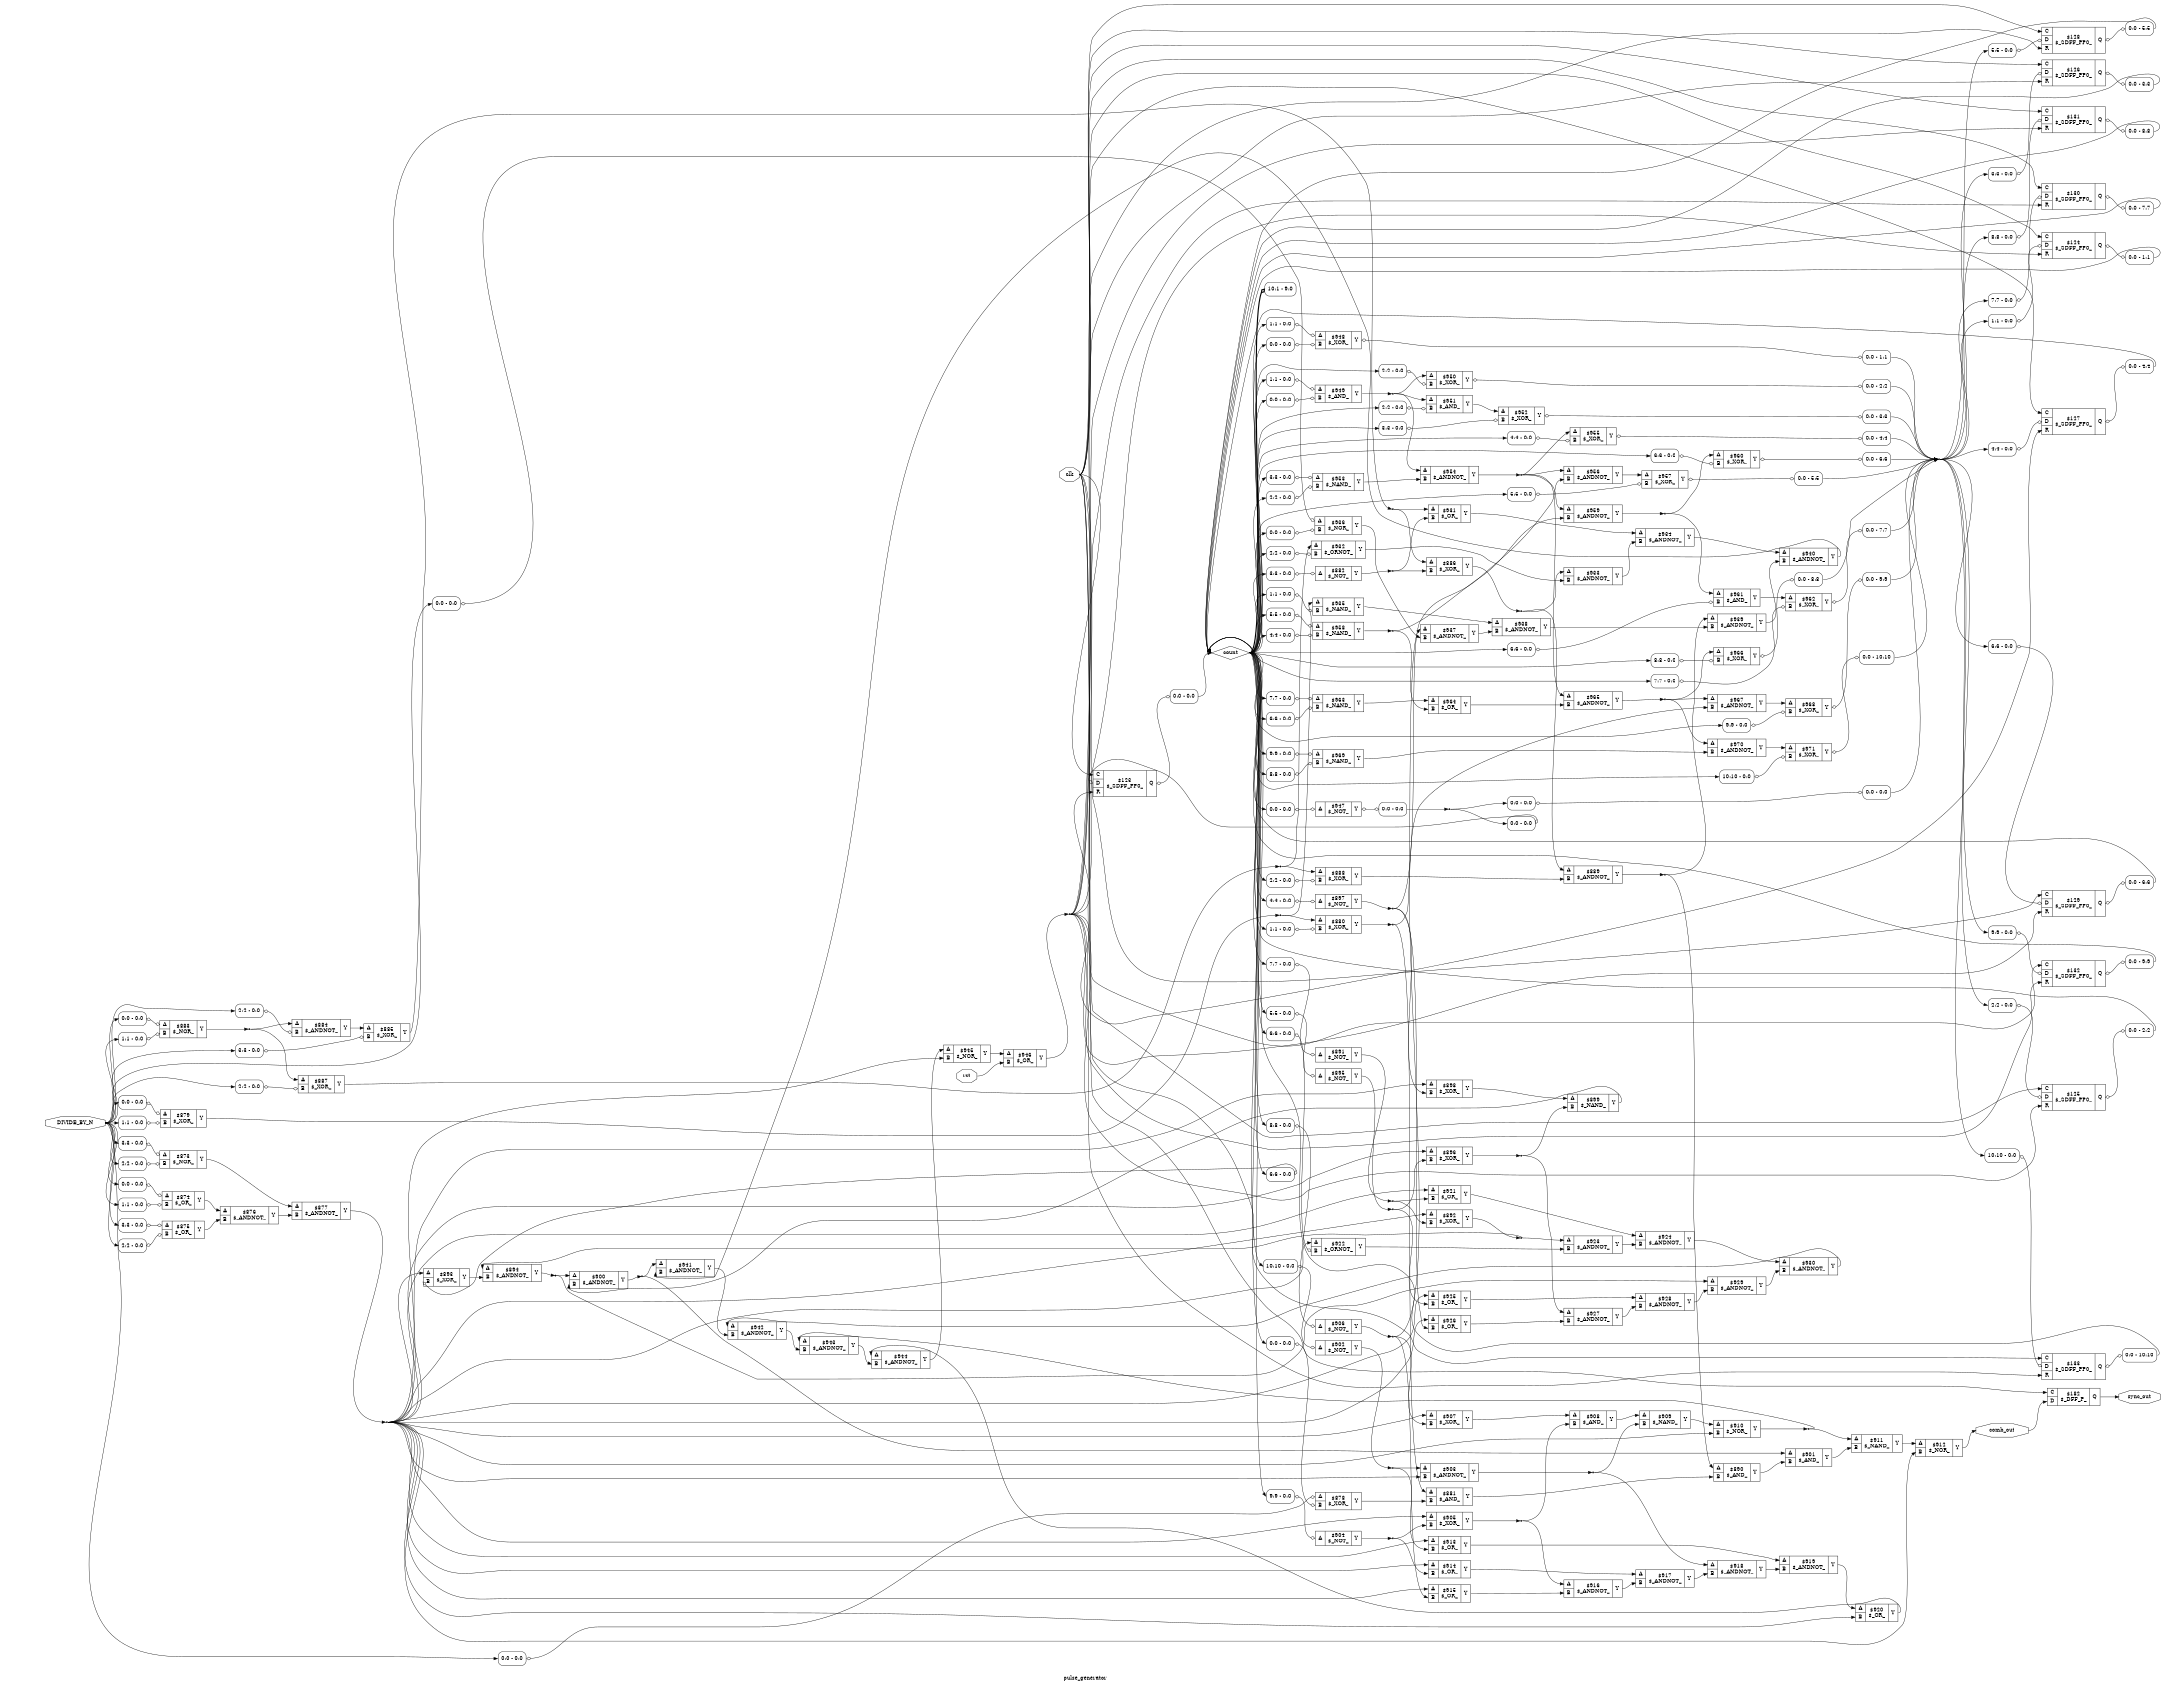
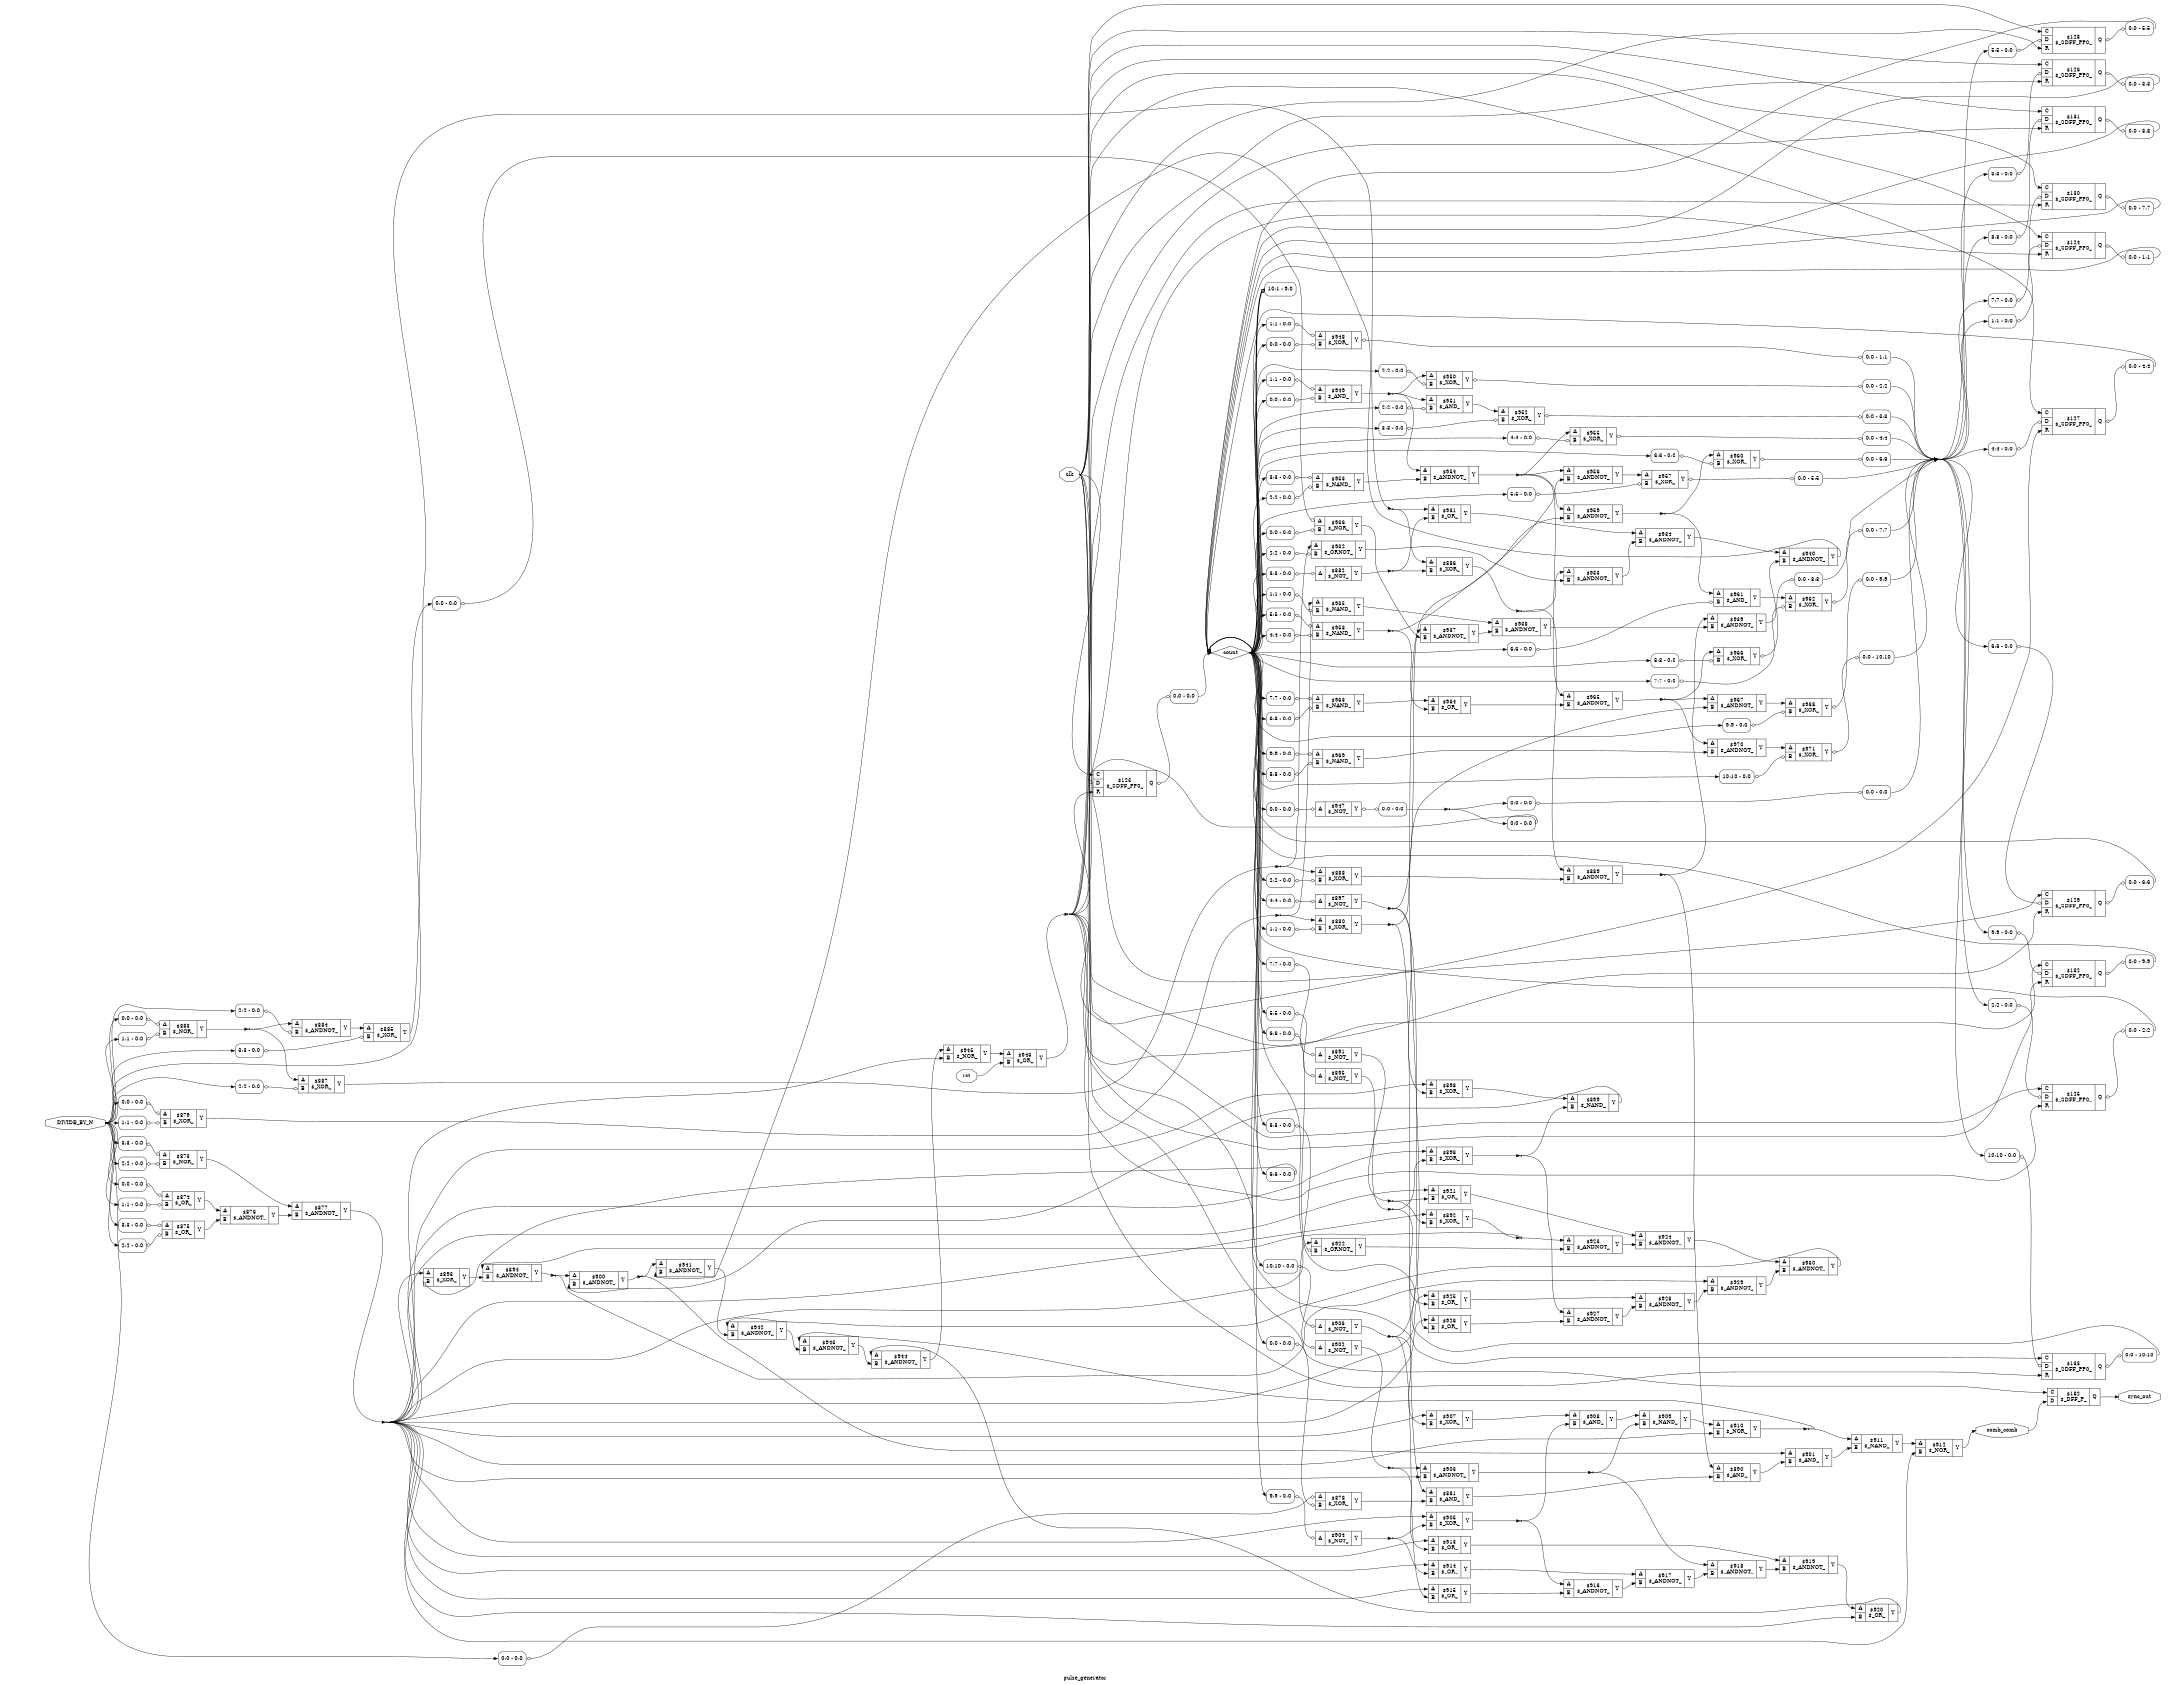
node "comb_out": label "comb_out" -> "comb_comb"
